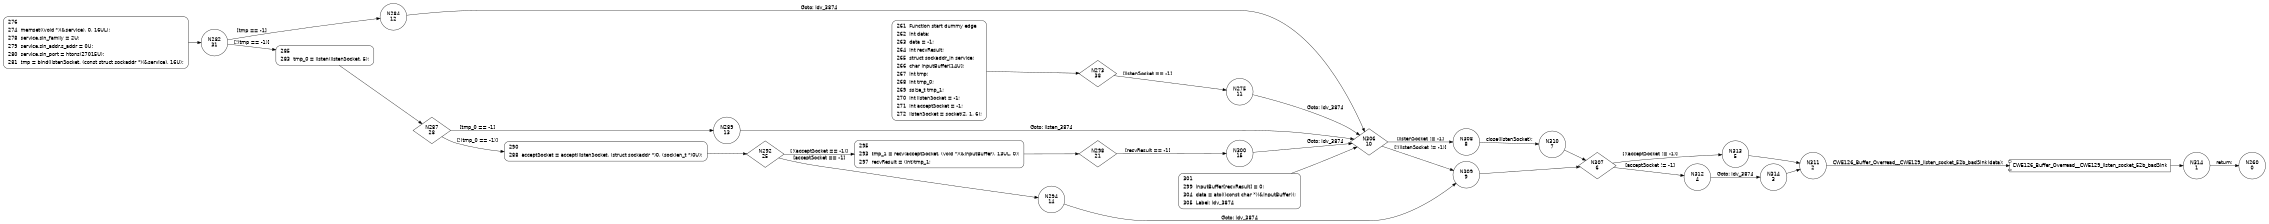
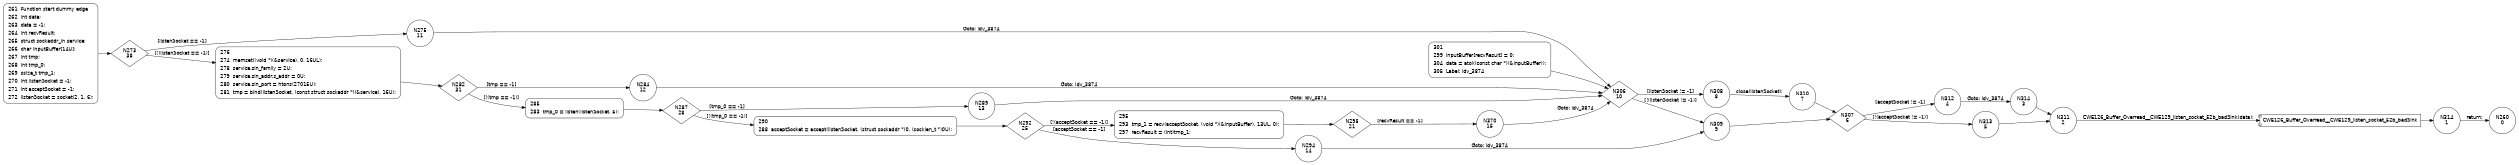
node "N282 31": shape circle -> diamond
edge "N273 38" -> "276": added, label "[!(listenSocket == -1)]"
edge "N289 13" -> "N306 10": label "Goto: listen_3874" -> "Goto: ldv_3874"
node "N300 15": label "N300 15" -> "N370 15"
